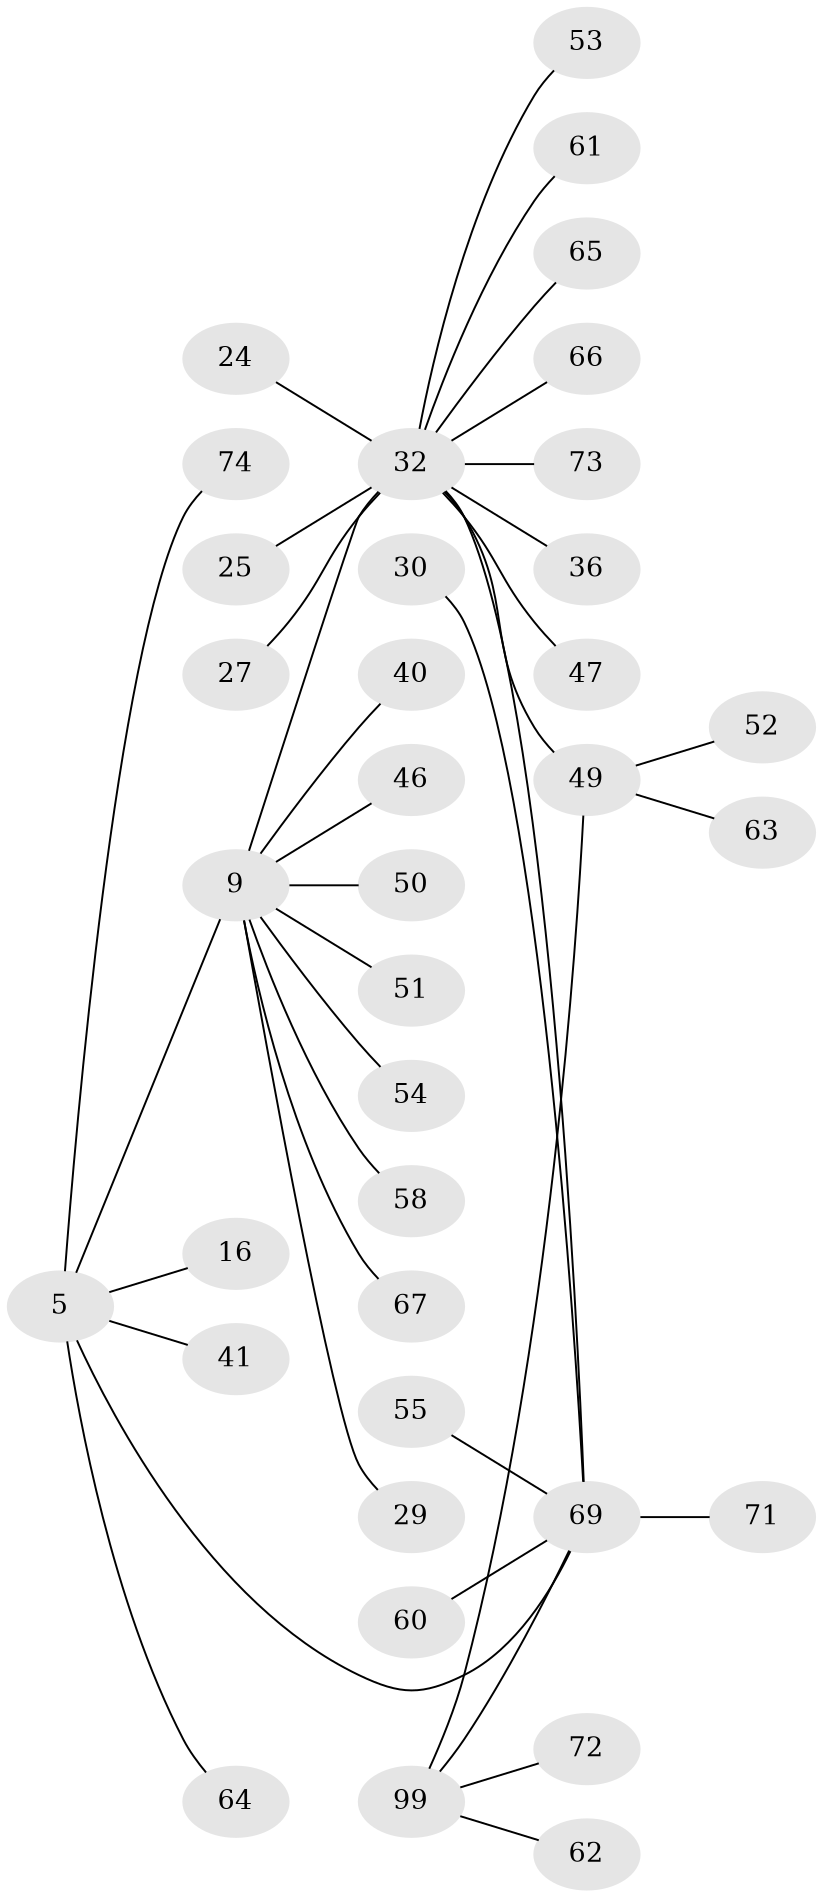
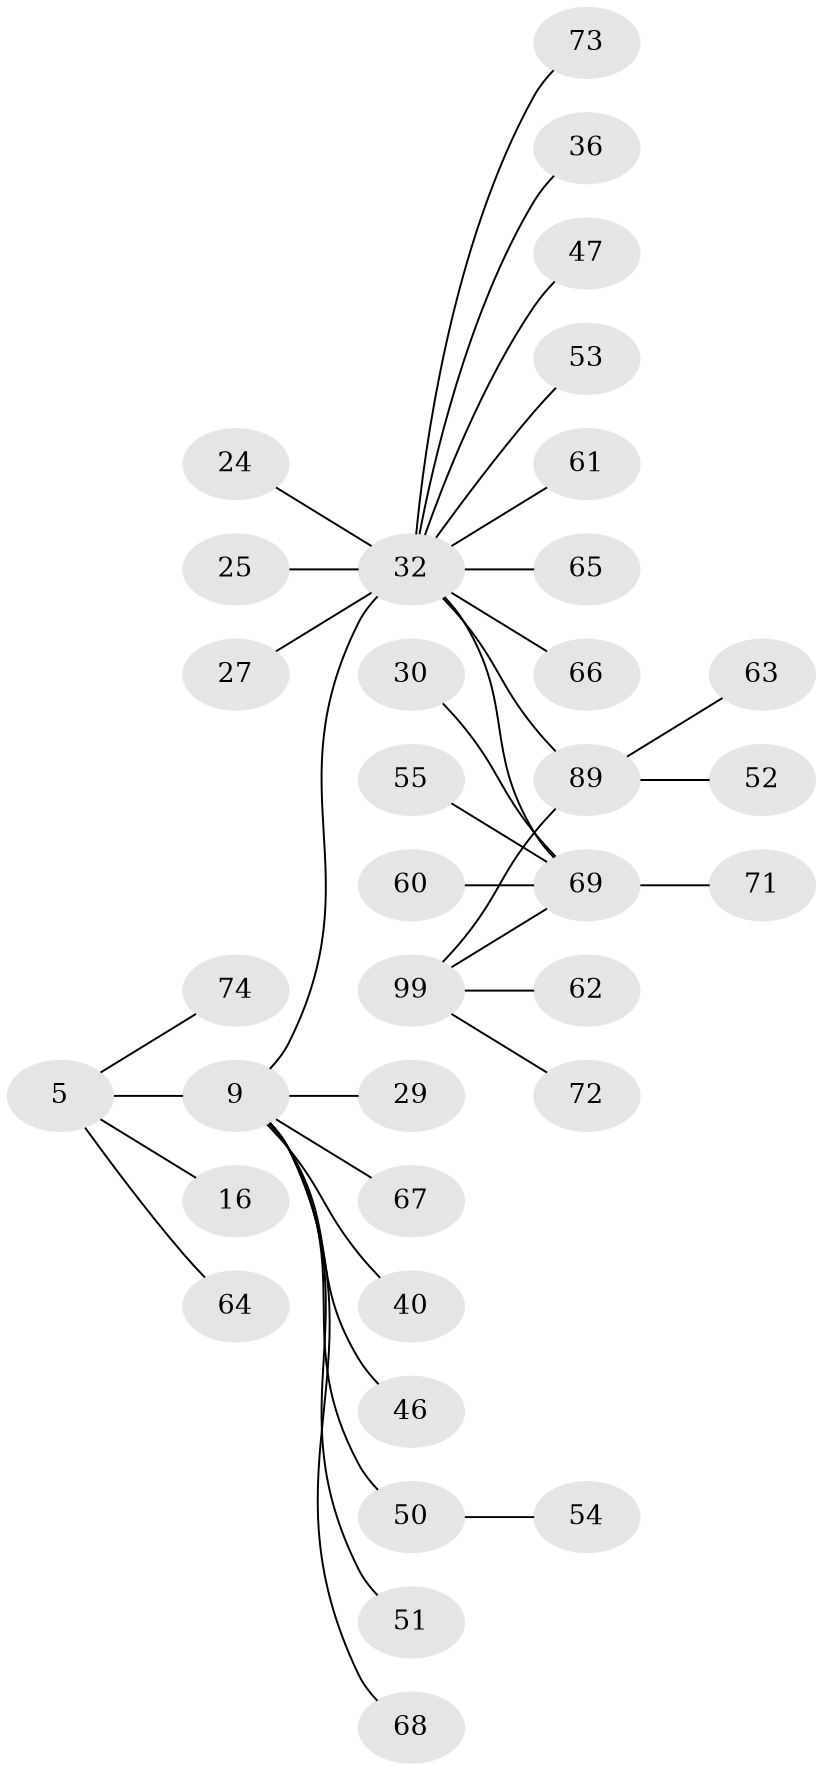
node "49": label "49" -> "89"
edge "9" -- "54": now "50" -- "54"
node "58": label "58" -> "68"
node "41": removed
edge "5" -- "69": removed
